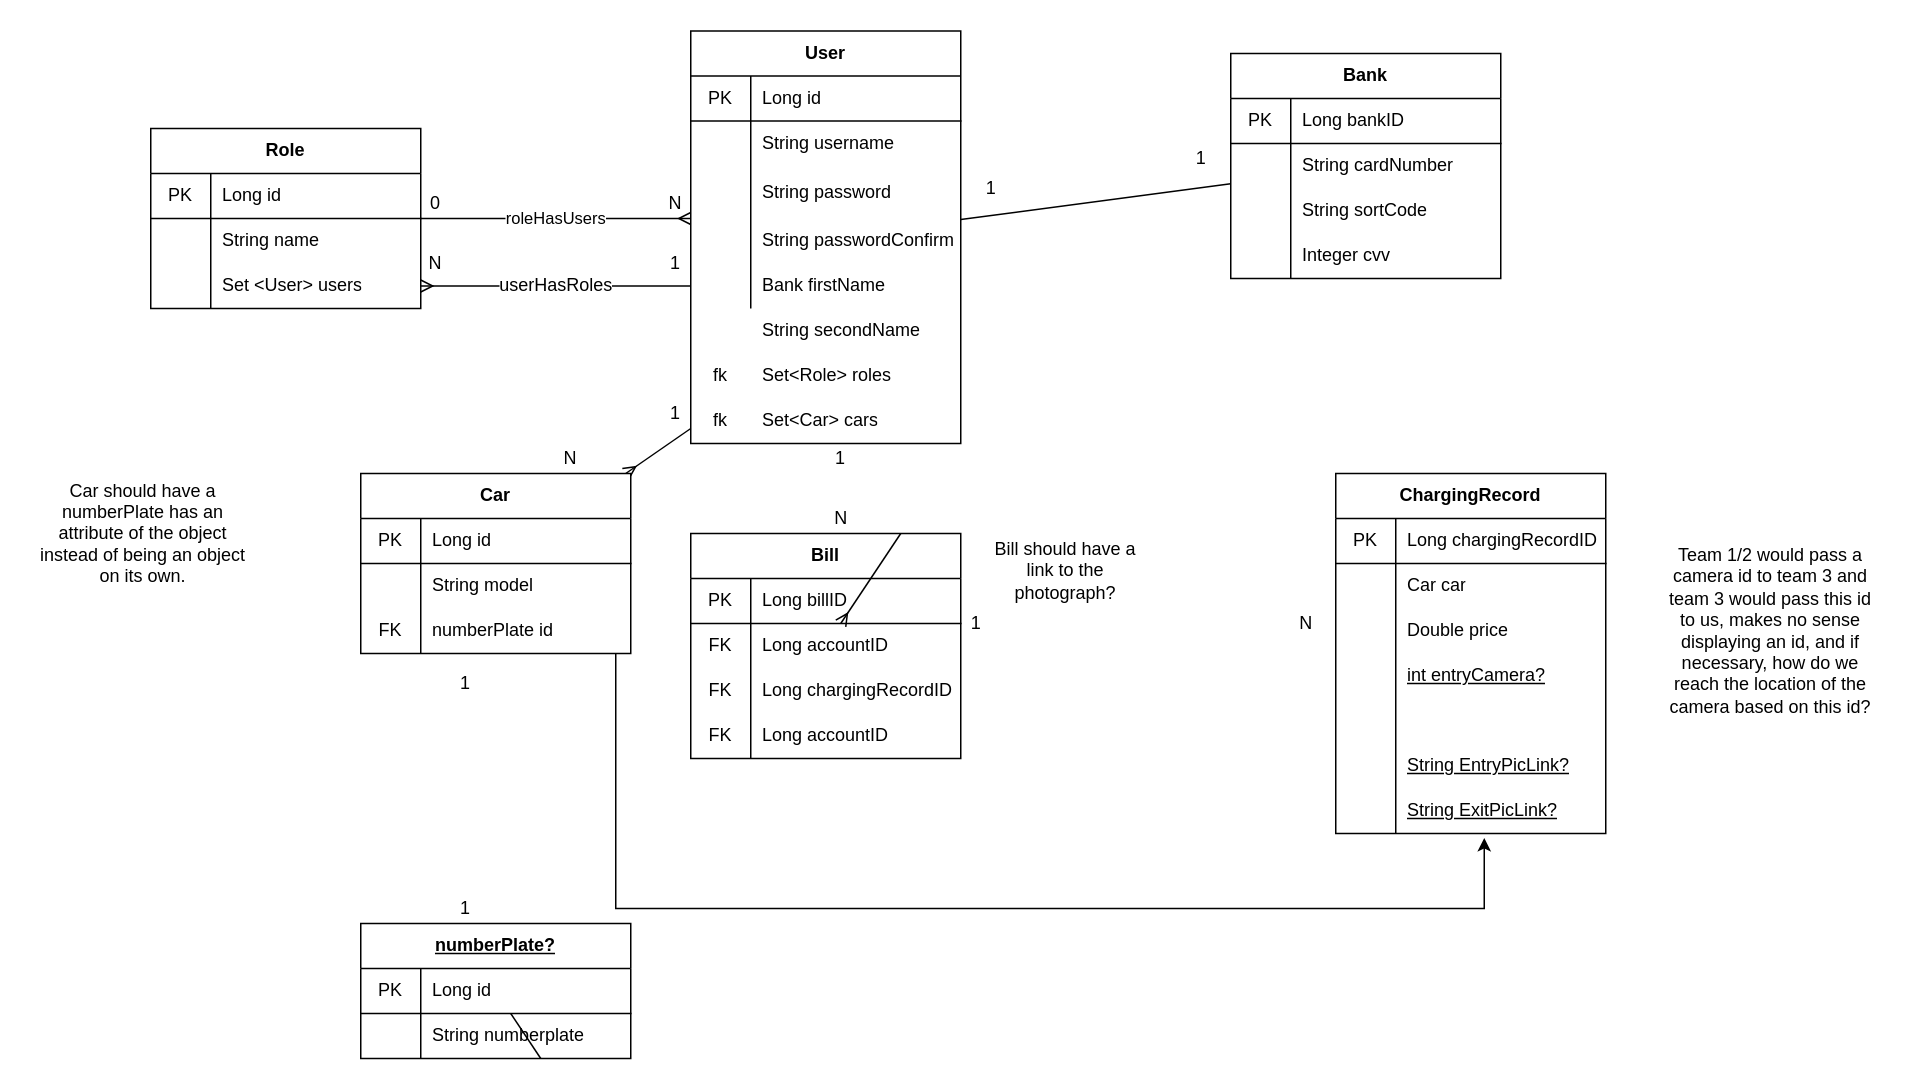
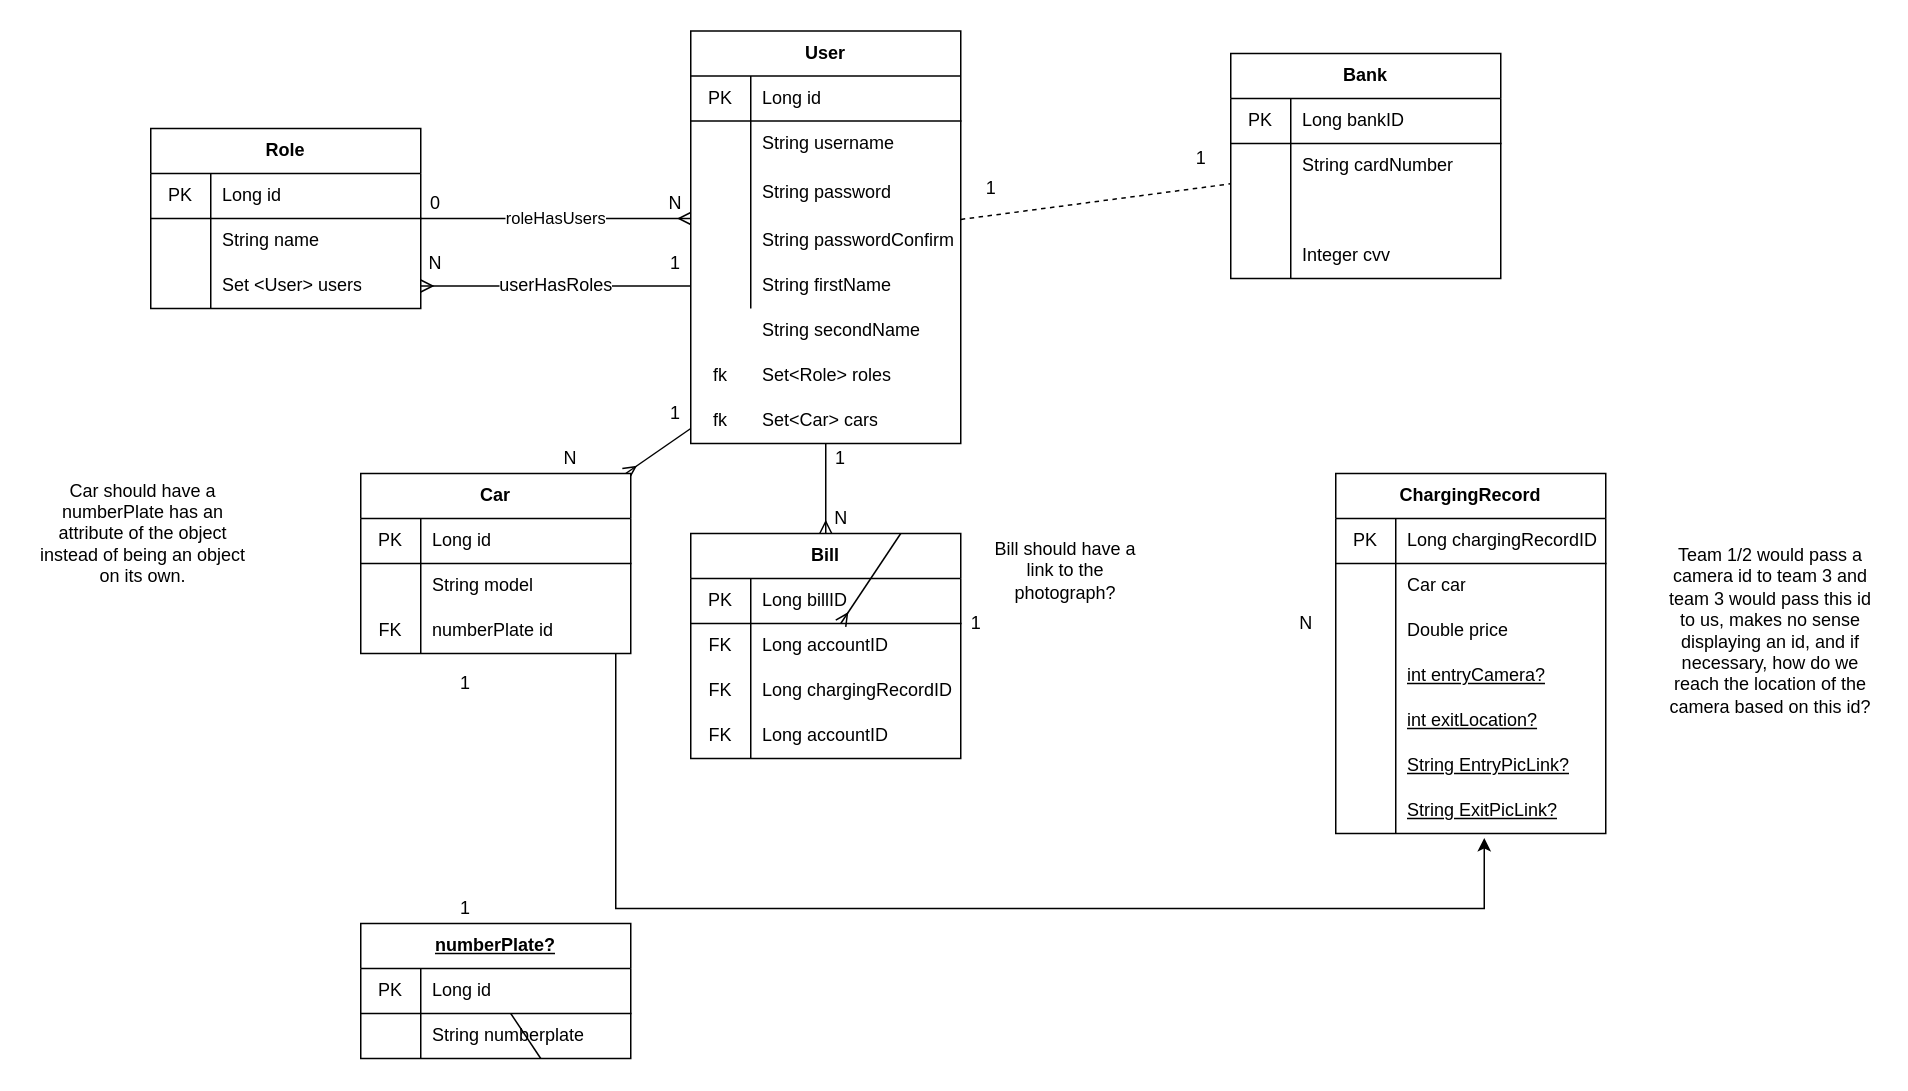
edge "Bank" -- "User": style solid -> dashed
node "String sortCode": removed
node "Bank firstName": label "Bank firstName" -> "String firstName"
edge "User" -> "Bill": added
node "int exitLocation?": added
